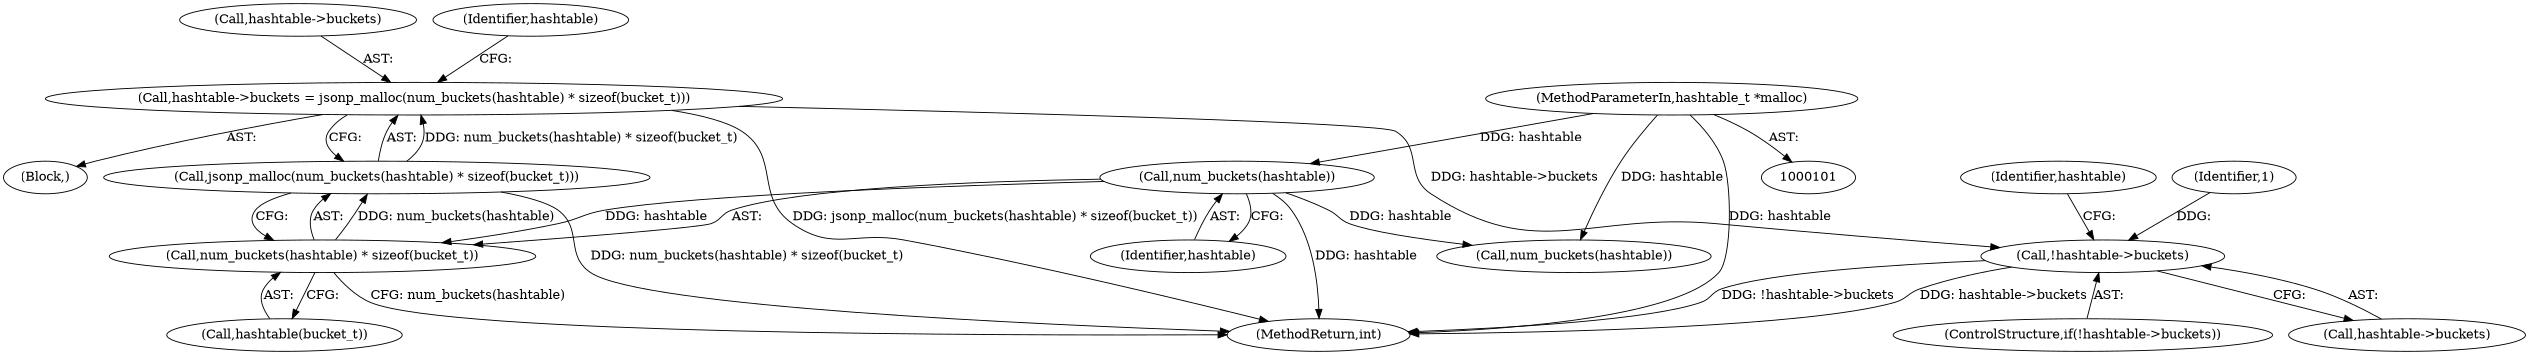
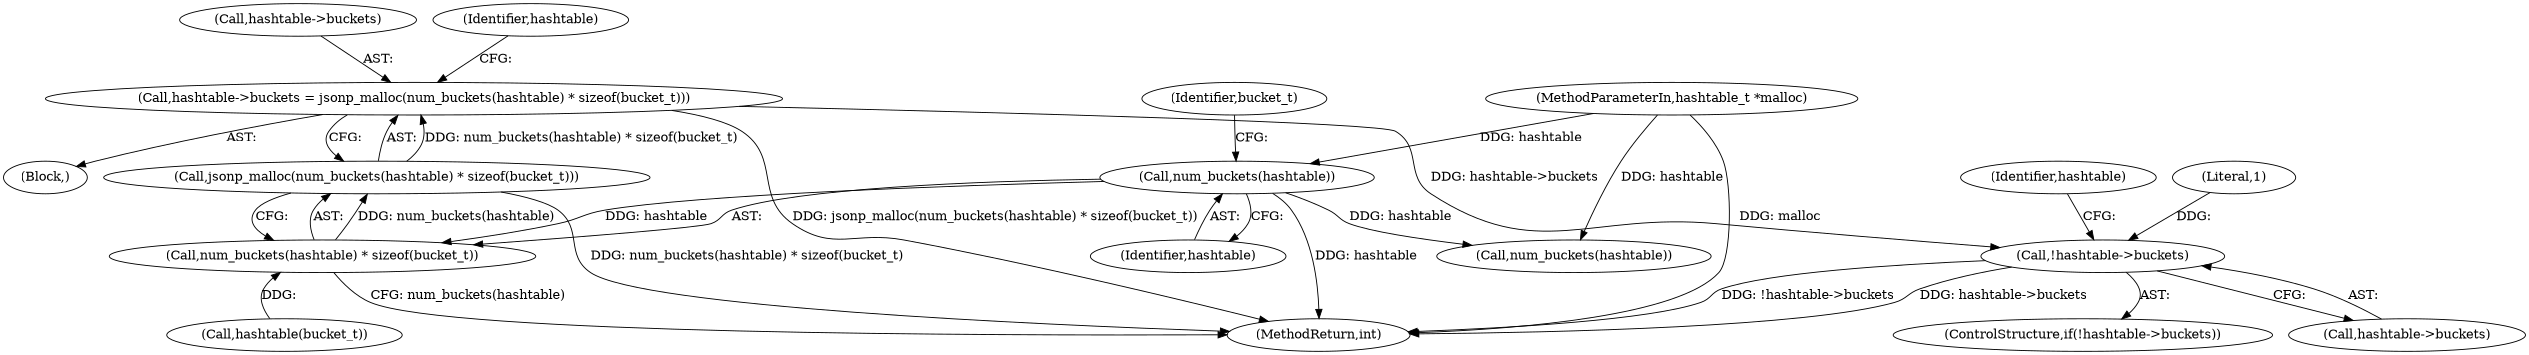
node "(Identifier,bucket_t)": added
node "1000101": removed
node "(Identifier,1)": label "(Identifier,1)" -> "(Literal,1)"
edge "(MethodParameterIn,hashtable_t *malloc)" -> "(MethodReturn,int)": label "DDG: hashtable" -> "DDG: malloc"
edge "(Call,num_buckets(hashtable) * sizeof(bucket_t))" -> "(Call,hashtable(bucket_t))": removed, label "CFG:"
edge "(Call,hashtable(bucket_t))" -> "(Call,num_buckets(hashtable) * sizeof(bucket_t))": label "AST: " -> "DDG: "
edge "(ControlStructure,if(!hashtable->buckets))" -> "(Call,!hashtable->buckets)": reversed
